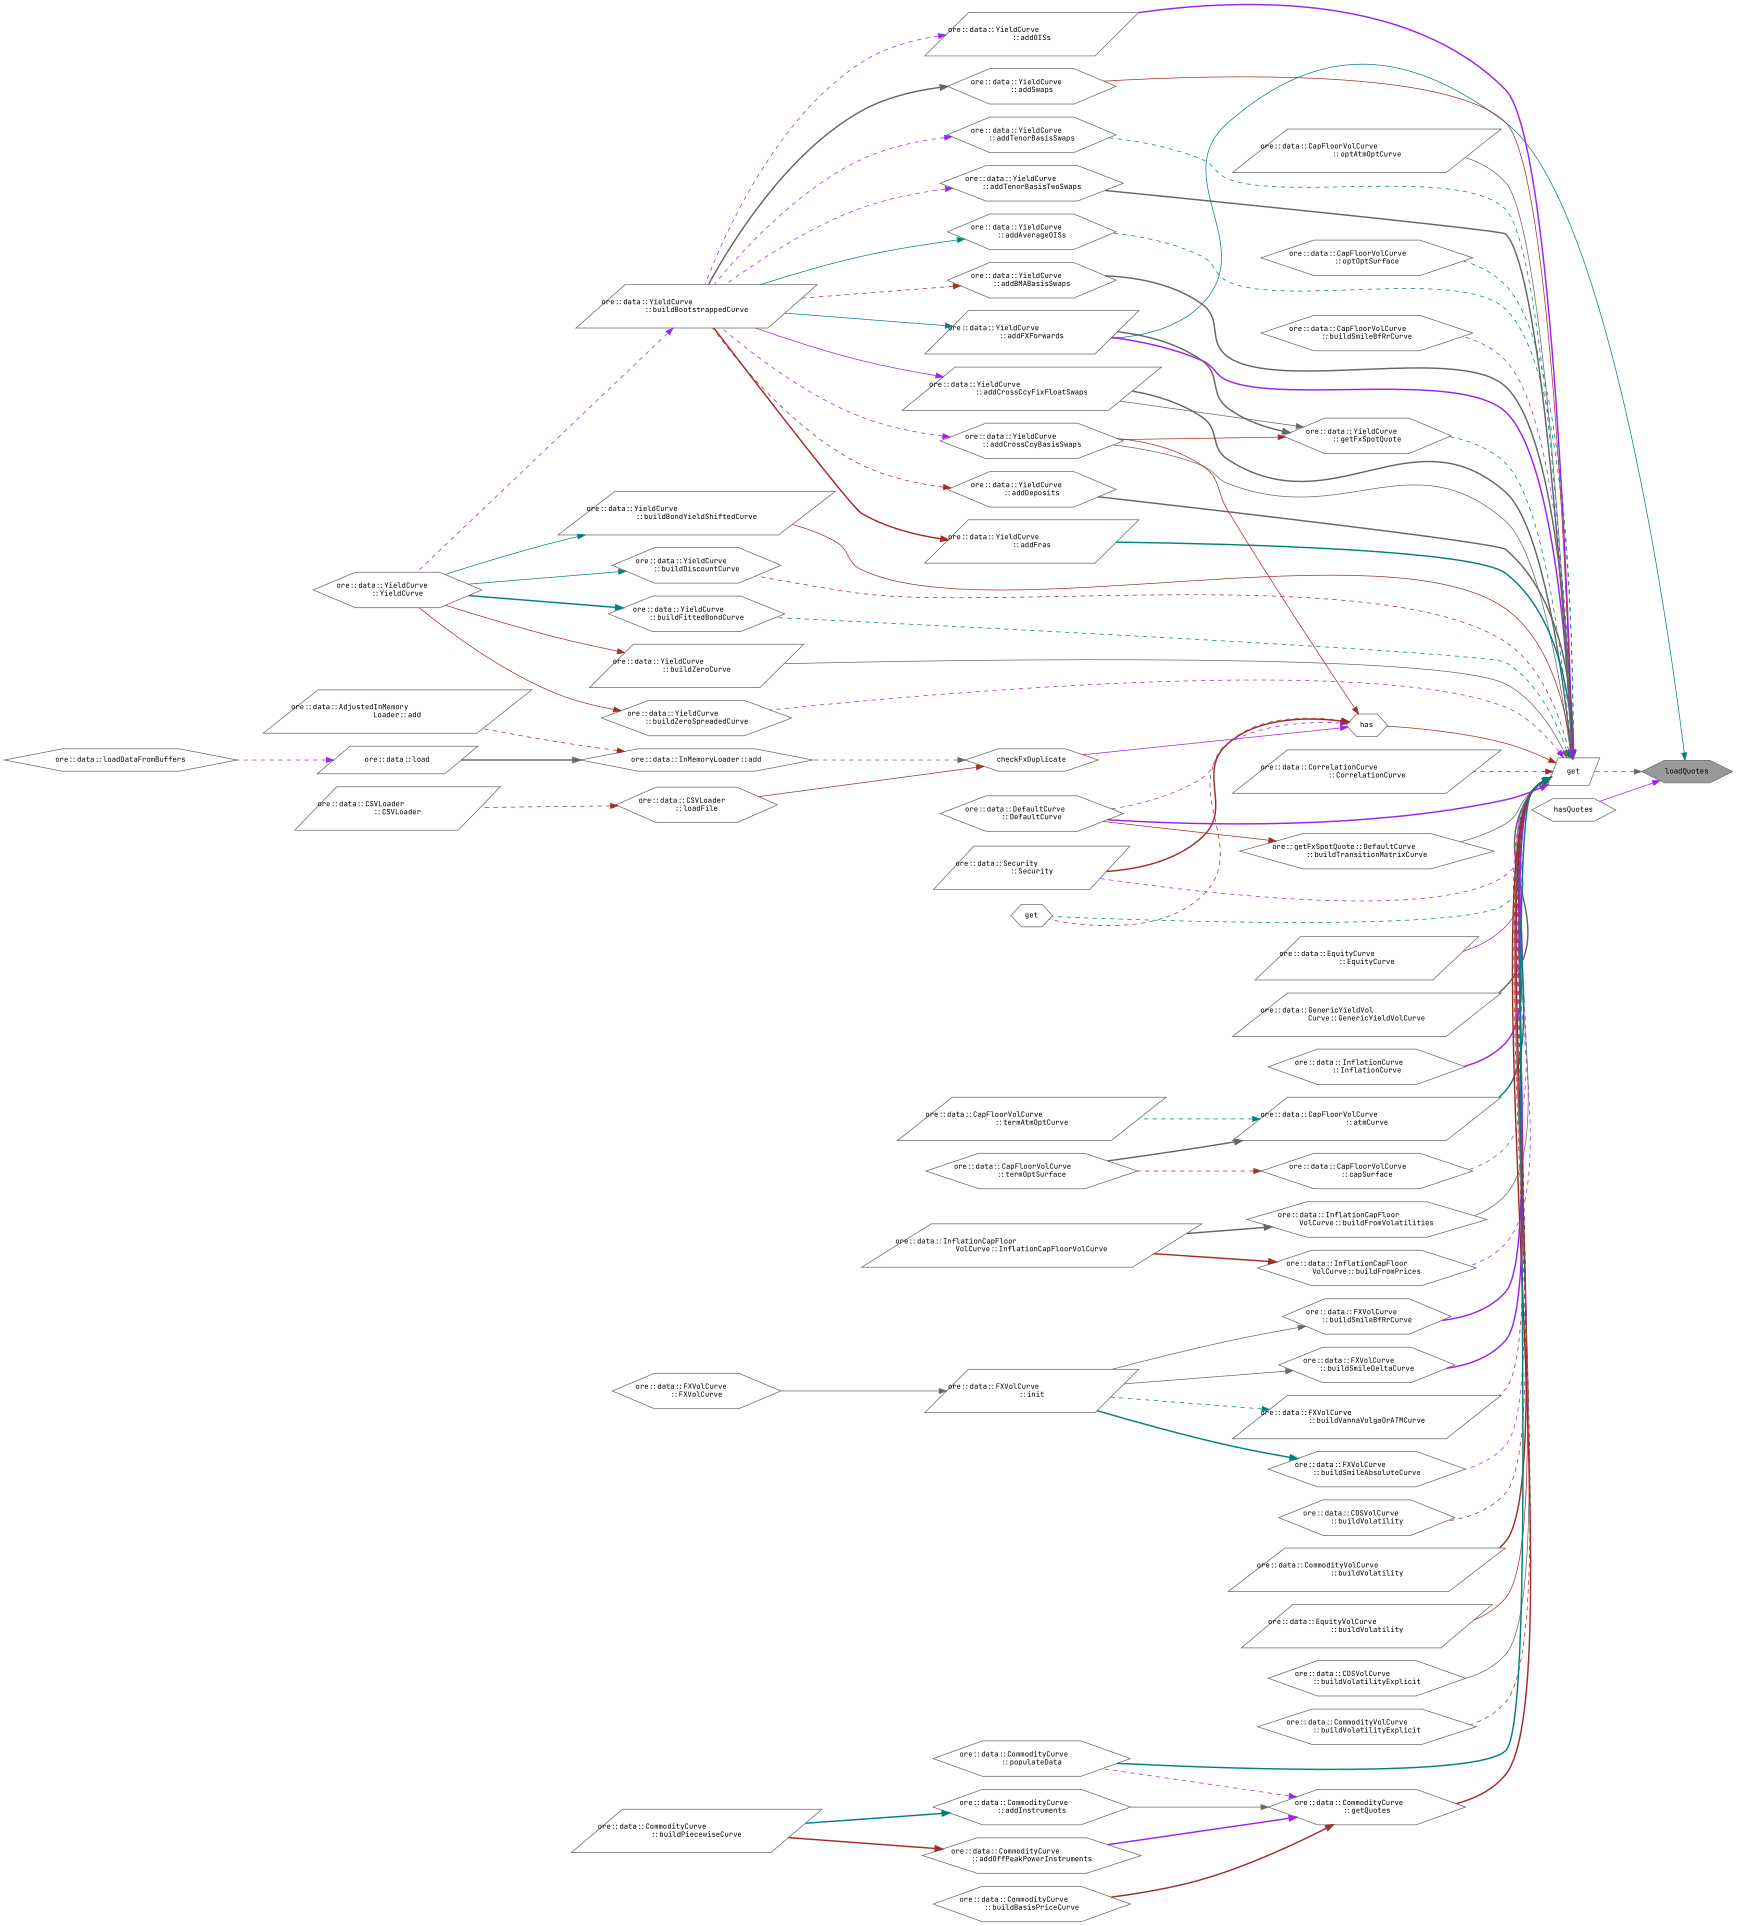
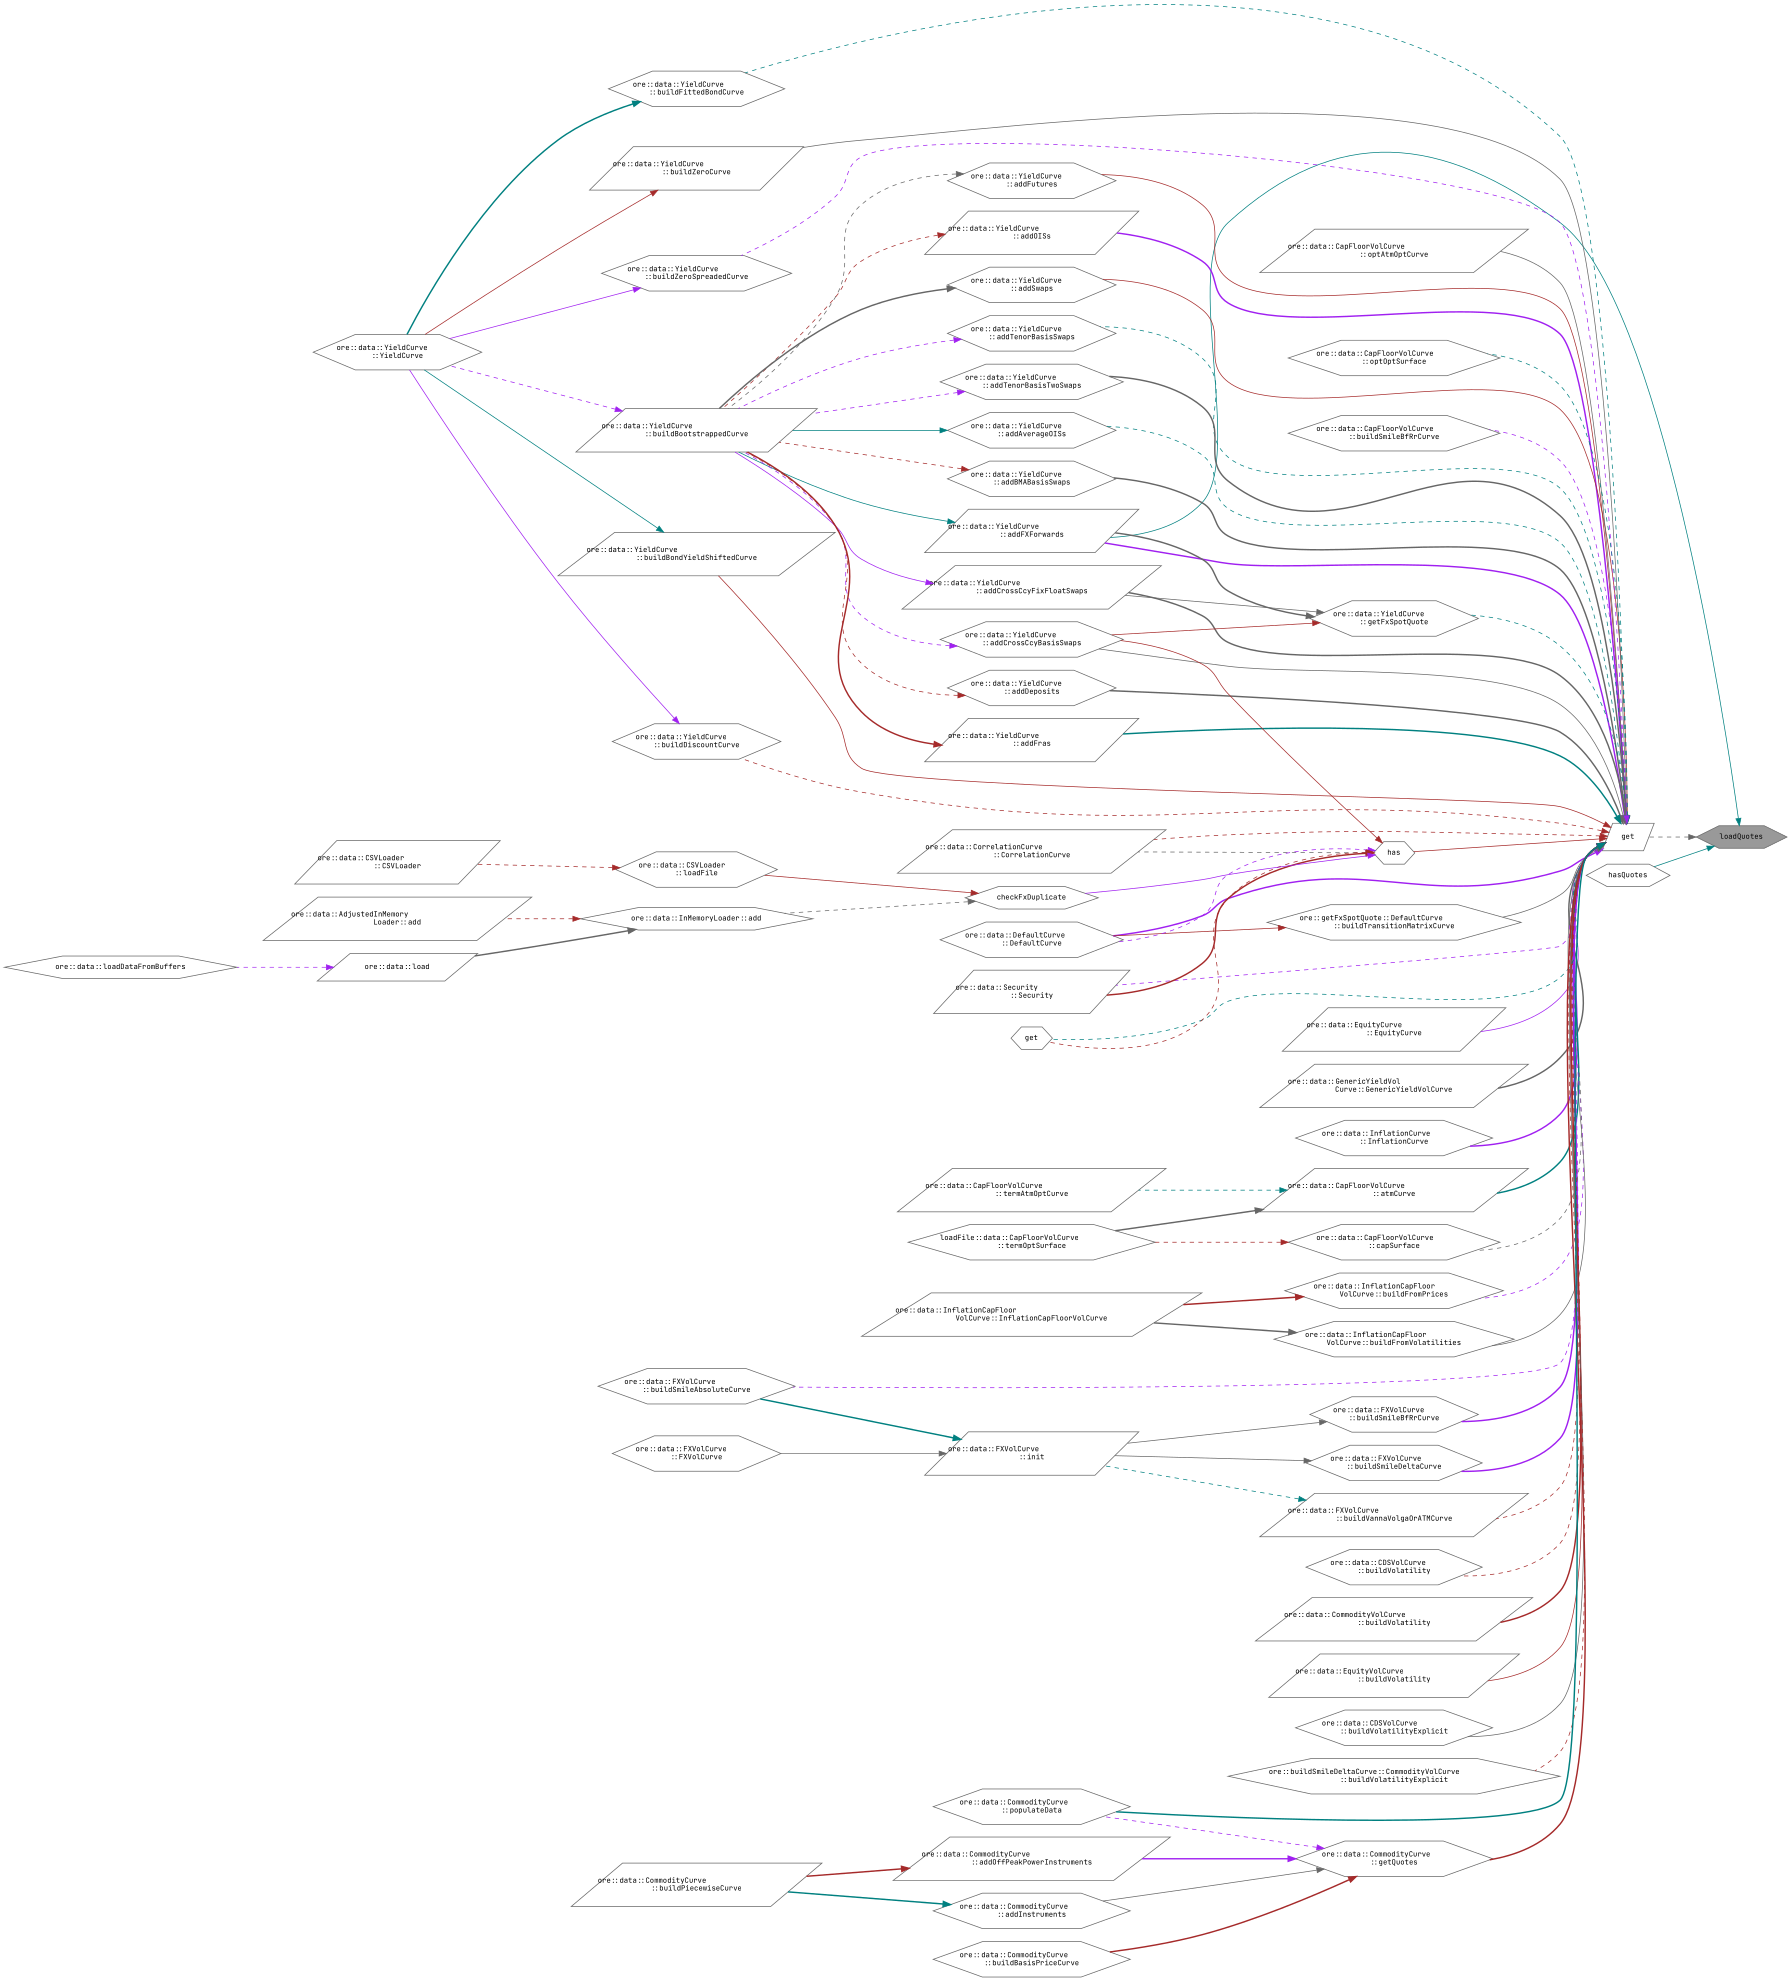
edge "ore::data::YieldCurve ::buildBootstrappedCurve" -> "ore::data::YieldCurve ::addOISs": color purple -> brown
node "ore::data::YieldCurve ::addFutures": added
edge "ore::data::YieldCurve ::YieldCurve" -> "ore::data::YieldCurve ::buildDiscountCurve": color teal -> purple
edge "ore::data::YieldCurve ::YieldCurve" -> "ore::data::YieldCurve ::buildZeroSpreadedCurve": color brown -> purple
edge "hasQuotes" -> "loadQuotes": color purple -> teal
edge "ore::data::CorrelationCurve ::CorrelationCurve" -> "has": added
node "ore::data::CapFloorVolCurve ::termOptSurface": label "ore::data::CapFloorVolCurve ::termOptSurface" -> "loadFile::data::CapFloorVolCurve ::termOptSurface"
edge "ore::data::FXVolCurve ::init" -> "ore::data::FXVolCurve ::buildSmileAbsoluteCurve": reversed
node "ore::data::CommodityVolCurve ::buildVolatilityExplicit": label "ore::data::CommodityVolCurve ::buildVolatilityExplicit" -> "ore::buildSmileDeltaCurve::CommodityVolCurve ::buildVolatilityExplicit"
node "ore::data::CommodityCurve ::addOffPeakPowerInstruments": shape hexagon -> parallelogram
